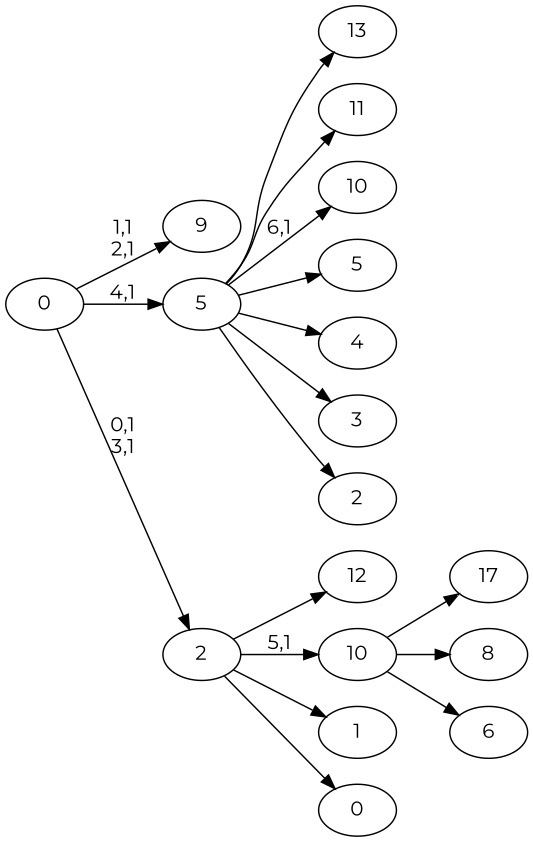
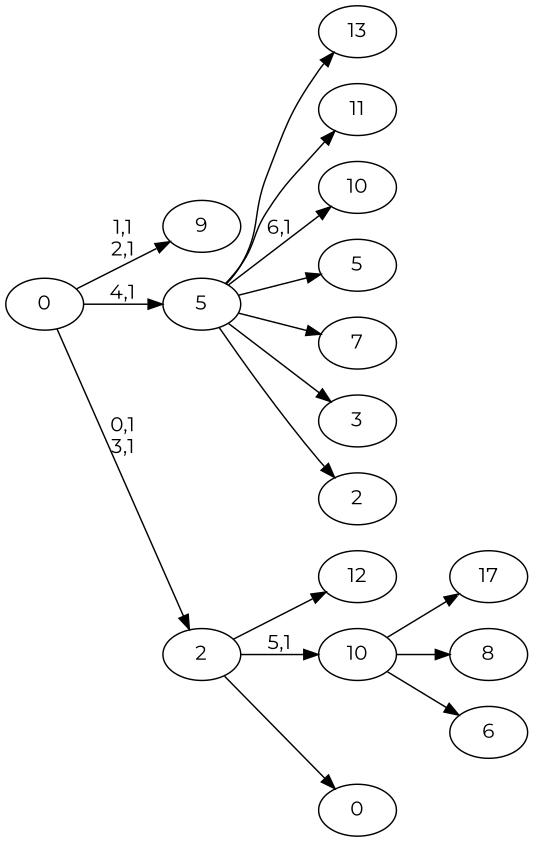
node "4": label "4" -> "7"
node "1": removed
